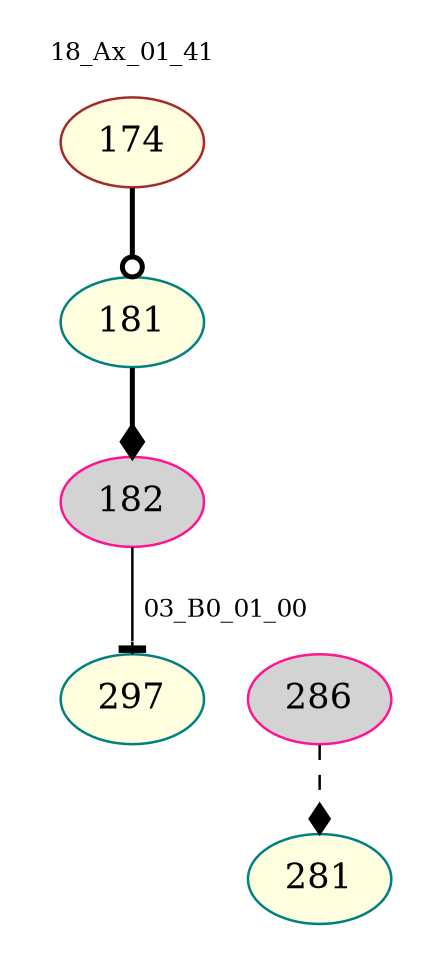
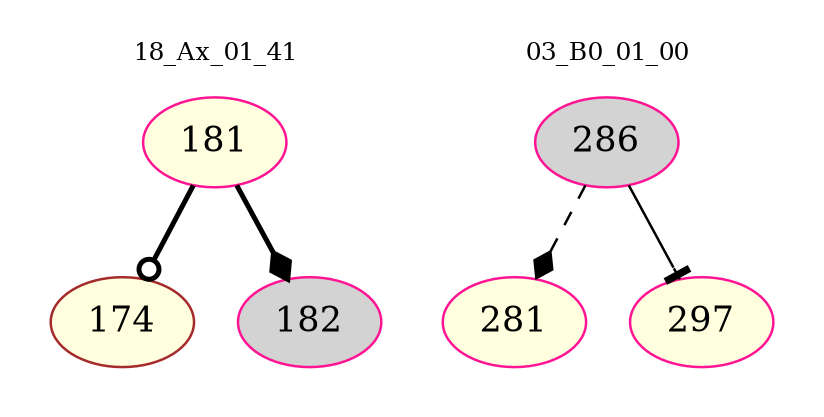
edge "174" -> "181": reversed
node "181": color teal -> deeppink
edge "182" -> "297": now "286" -> "297"
node "297": color teal -> deeppink
node "281": color teal -> deeppink
